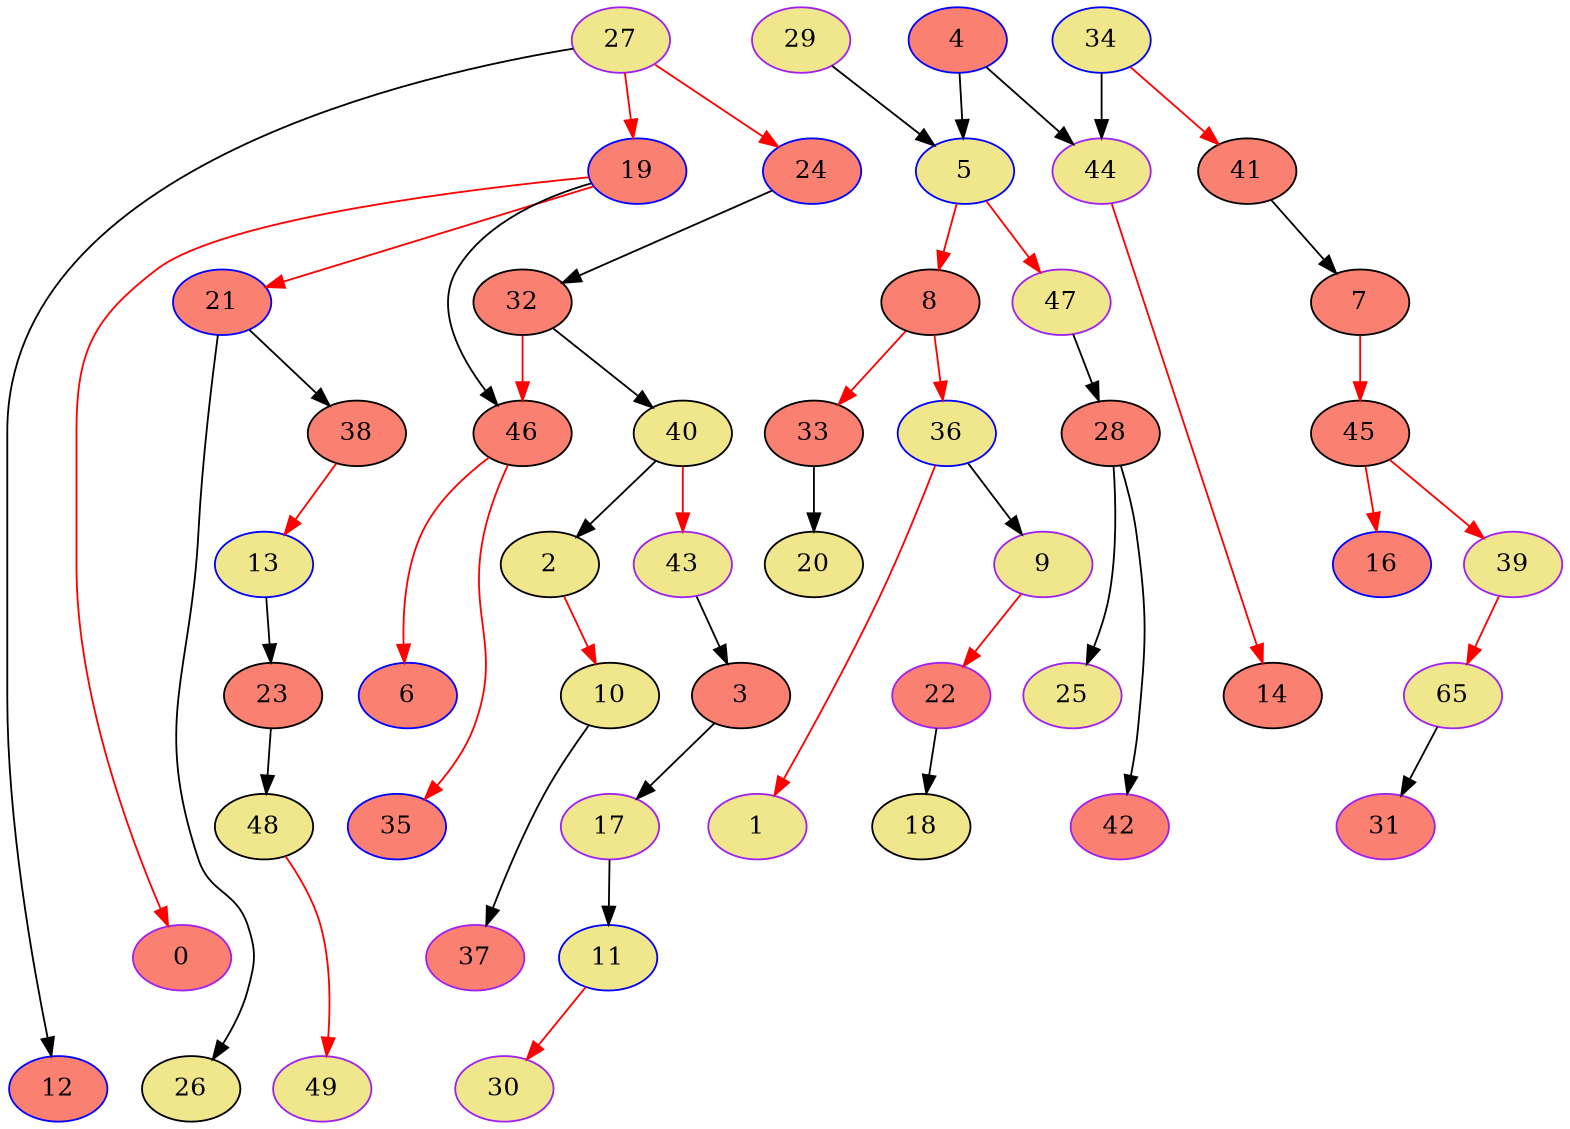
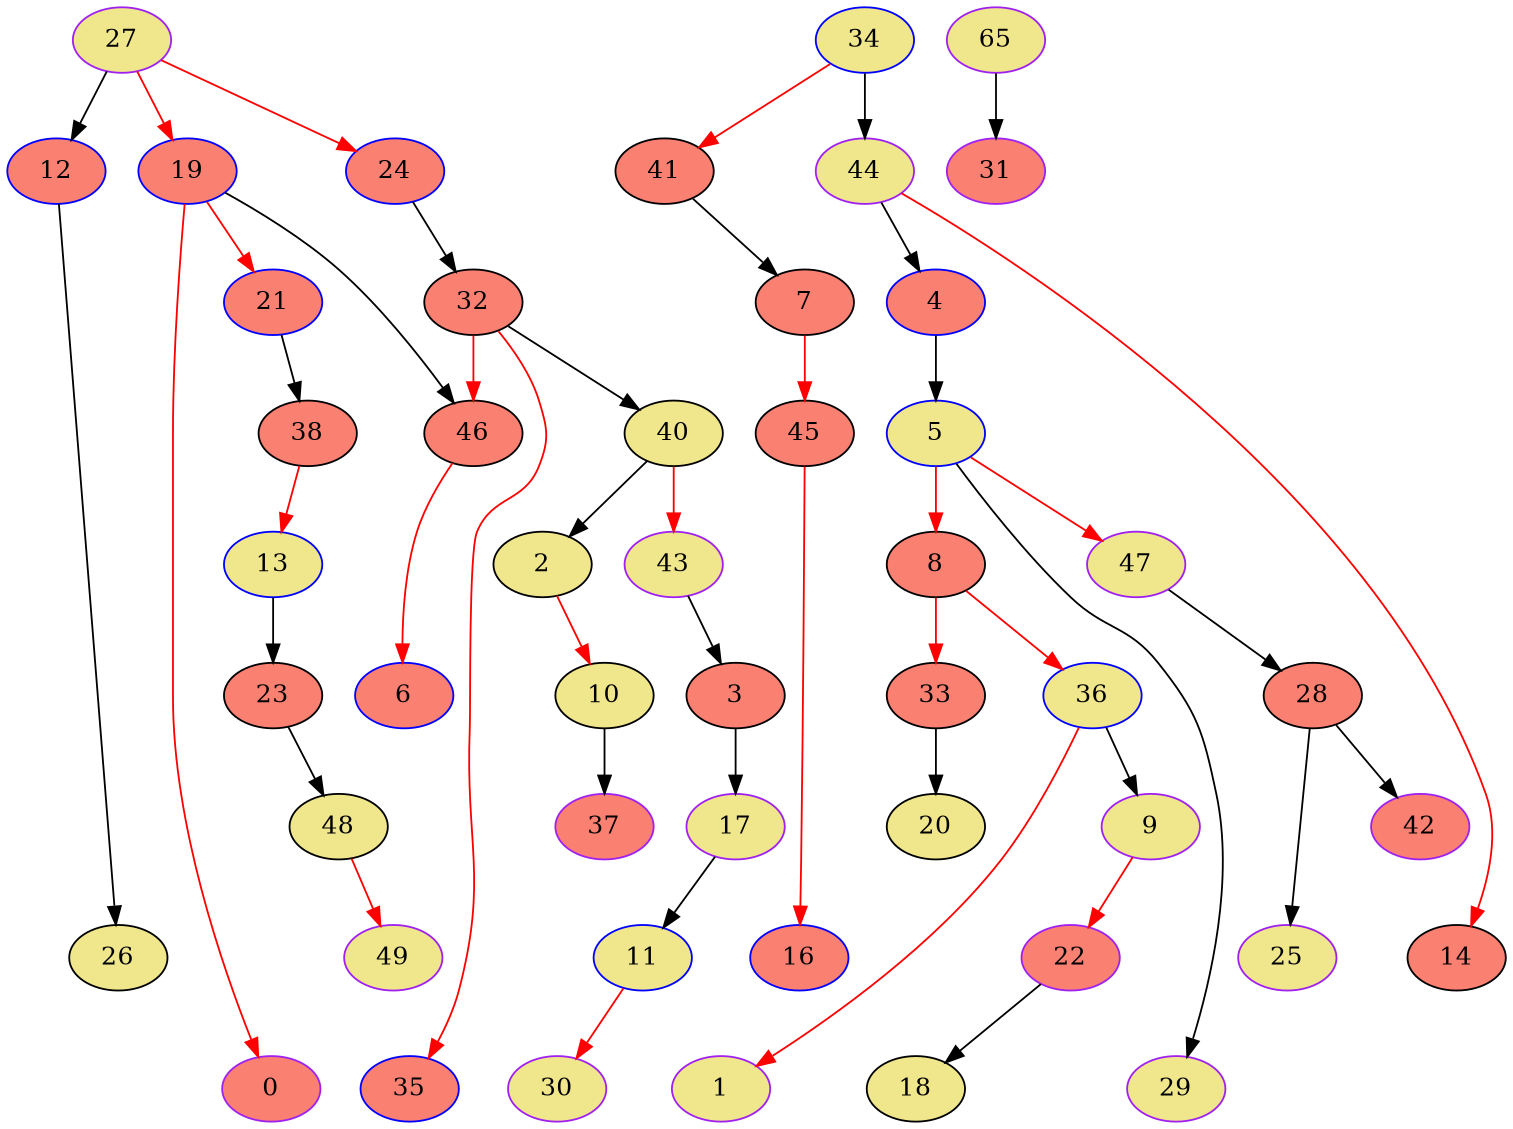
edge "4" -> "44": reversed
edge "29" -> "5": reversed
node "39": removed
edge "46" -> "35": now "32" -> "35"
edge "21" -> "26": now "12" -> "26"
